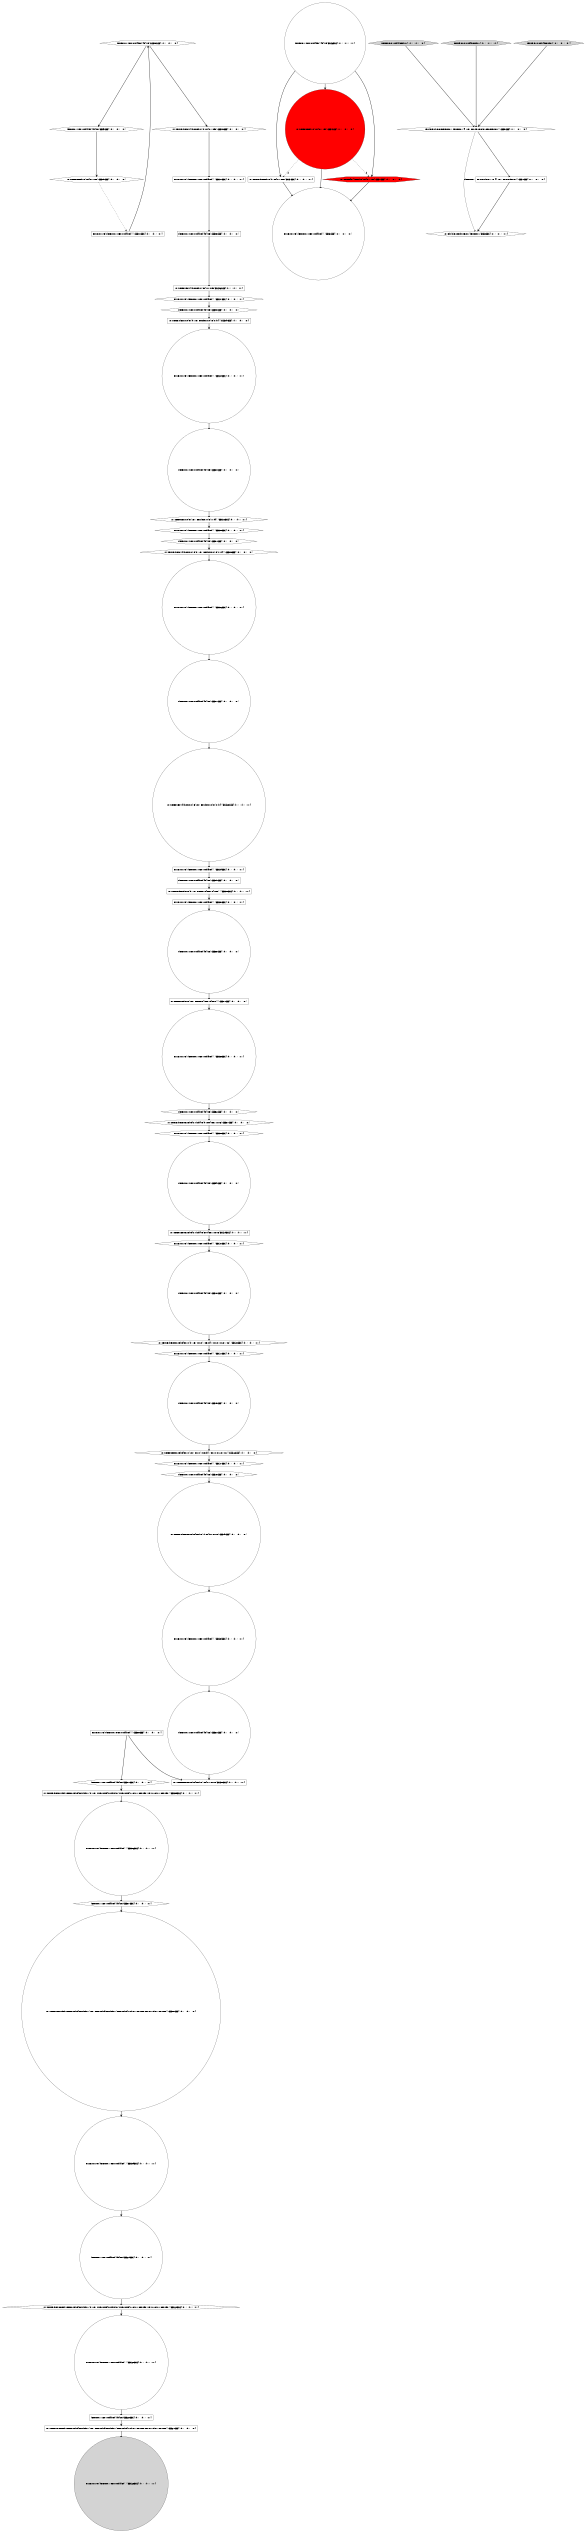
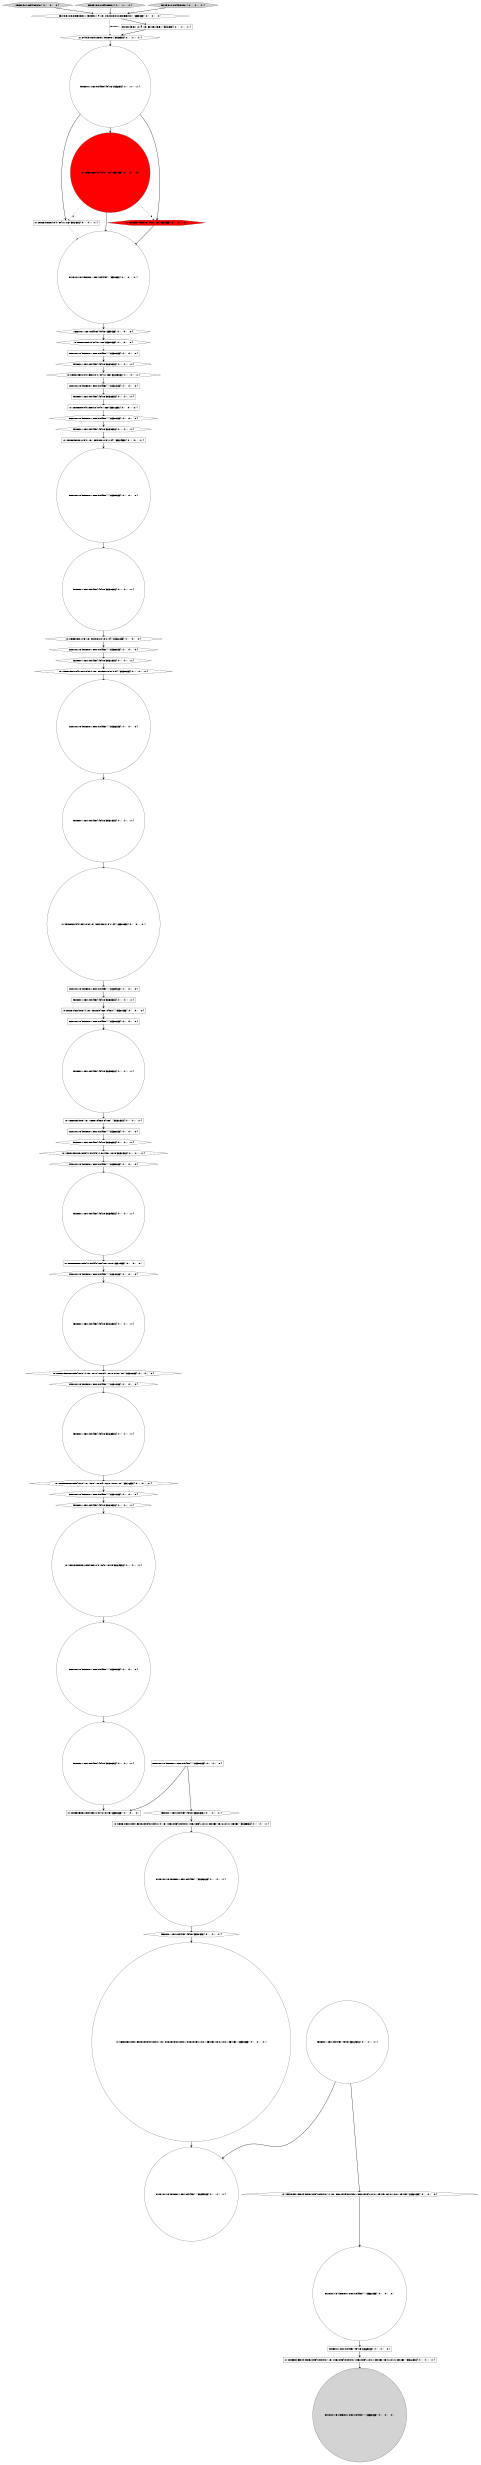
edge "r1.addChangeListener(detector)@@@5@@@['1', '1', '1']" -> "detector.setNotified(false)@@@6@@@['1', '1', '1']": added
edge "detector.setNotified(false)@@@12@@@['0', '0', '1']" -> "detector.setNotified(false)@@@9@@@['0', '0', '1']": now "assertTrue(detector.getNotified())@@@8@@@['1', '1', '1']" -> "detector.setNotified(false)@@@9@@@['0', '0', '1']"
edge "r1.setSeriesPaint(0,Color.RED)@@@7@@@['0', '0', '1']" -> "assertTrue(detector.getNotified())@@@8@@@['1', '1', '1']": style bold -> dashed
edge "assertTrue(detector.getNotified())@@@26@@@['0', '0', '1']" -> "detector.setNotified(false)@@@27@@@['0', '0', '1']": arrowhead tee -> vee
node "assertTrue(detector.getNotified())@@@35@@@['0', '0', '1']": shape circle -> box
edge "assertTrue(detector.getNotified())@@@59@@@['0', '0', '1']" -> "detector.setNotified(false)@@@60@@@['0', '0', '1']": reversed
